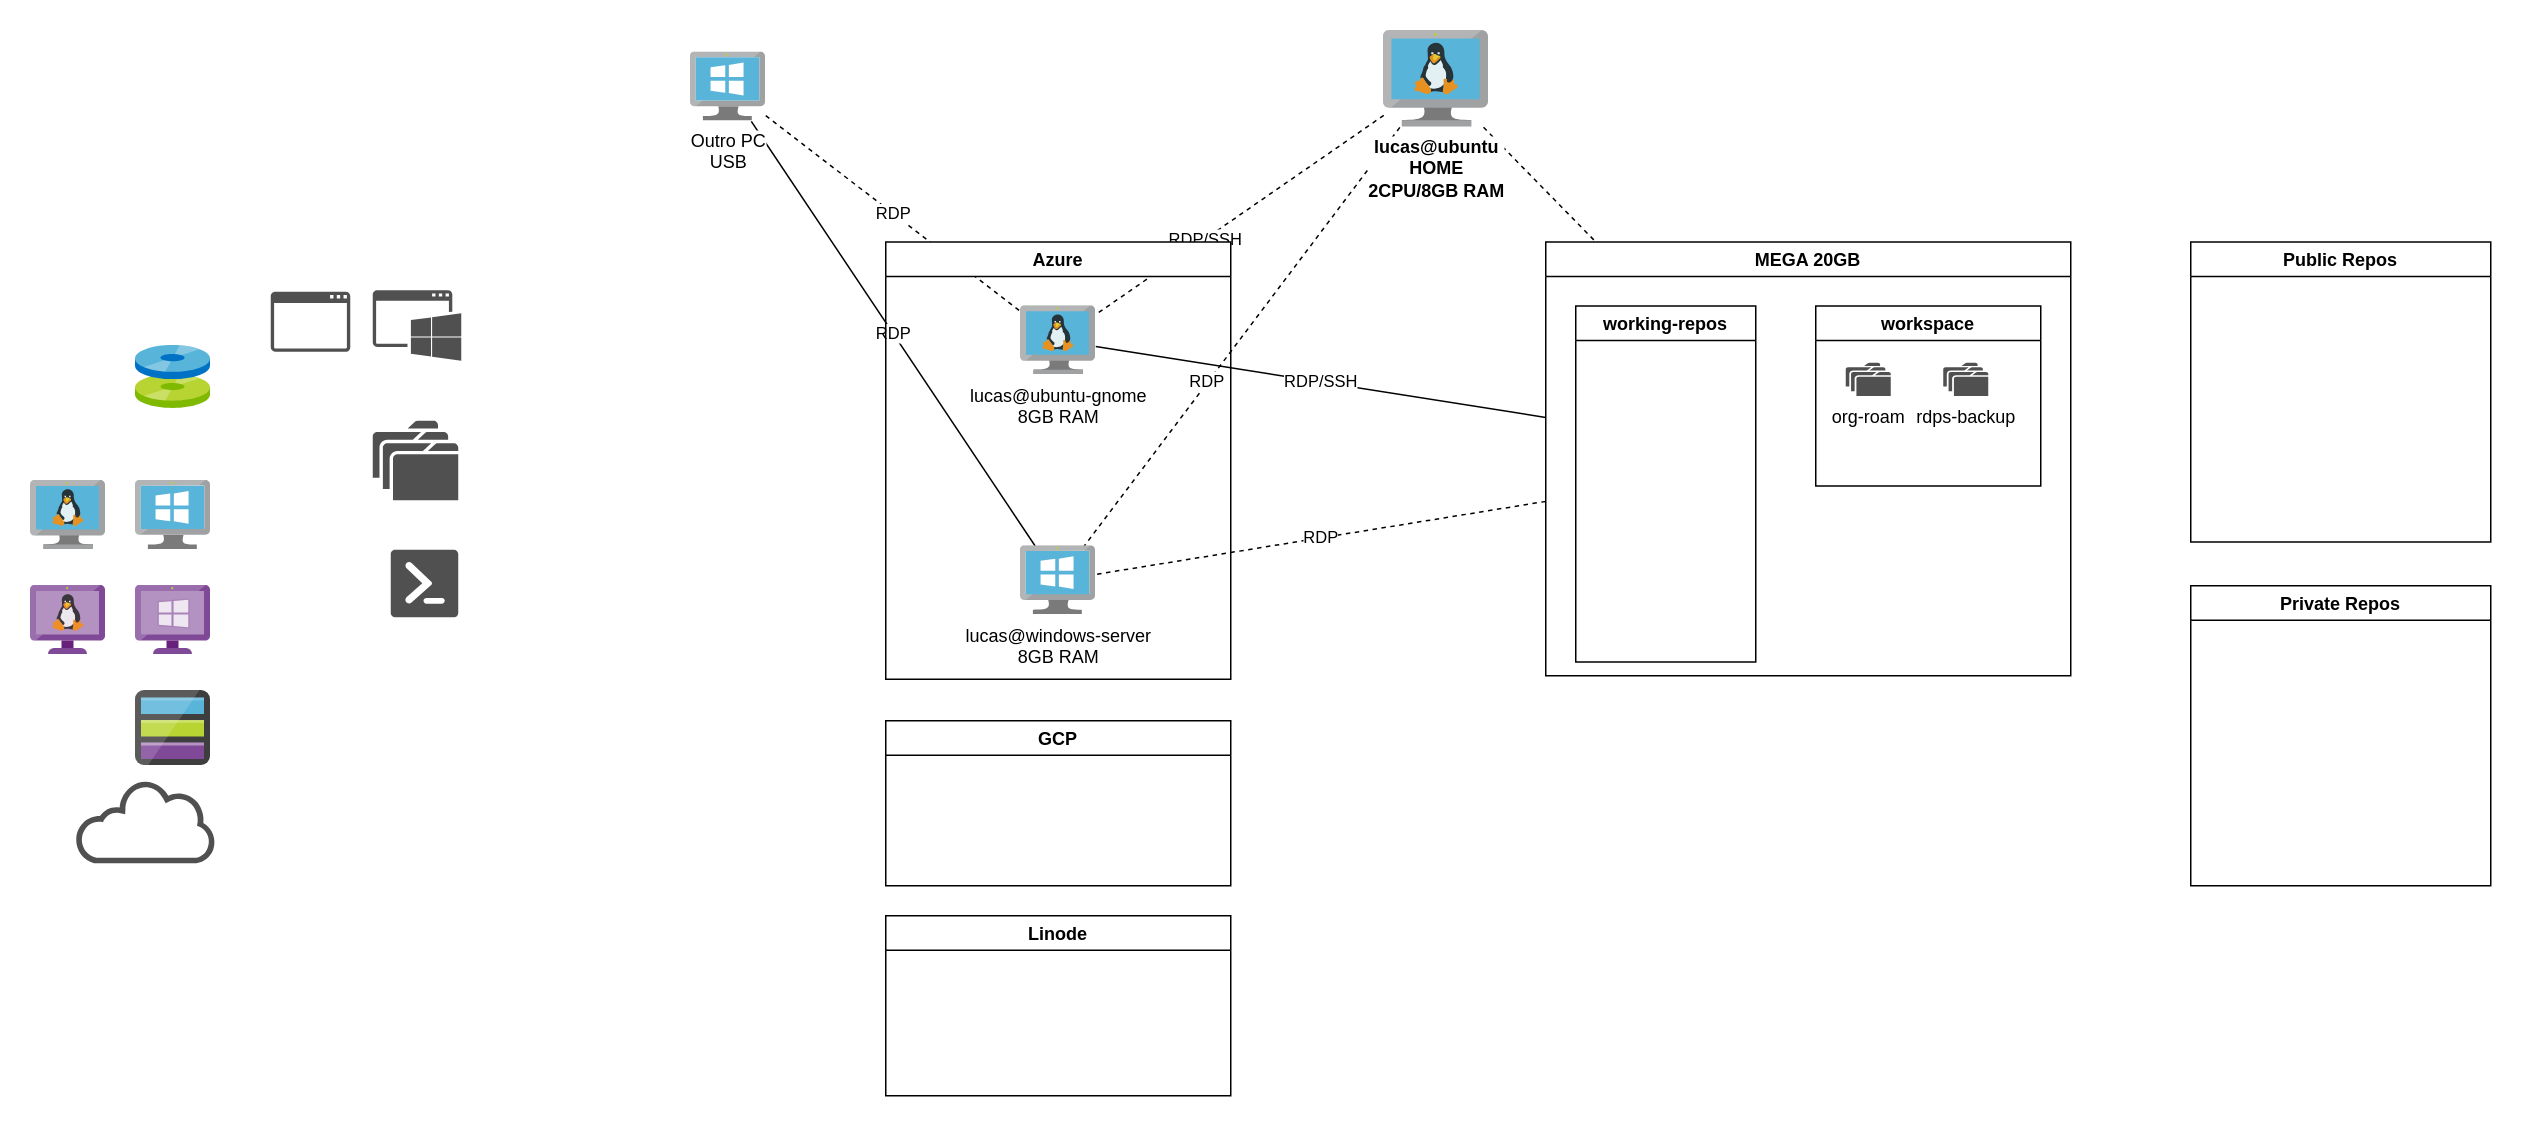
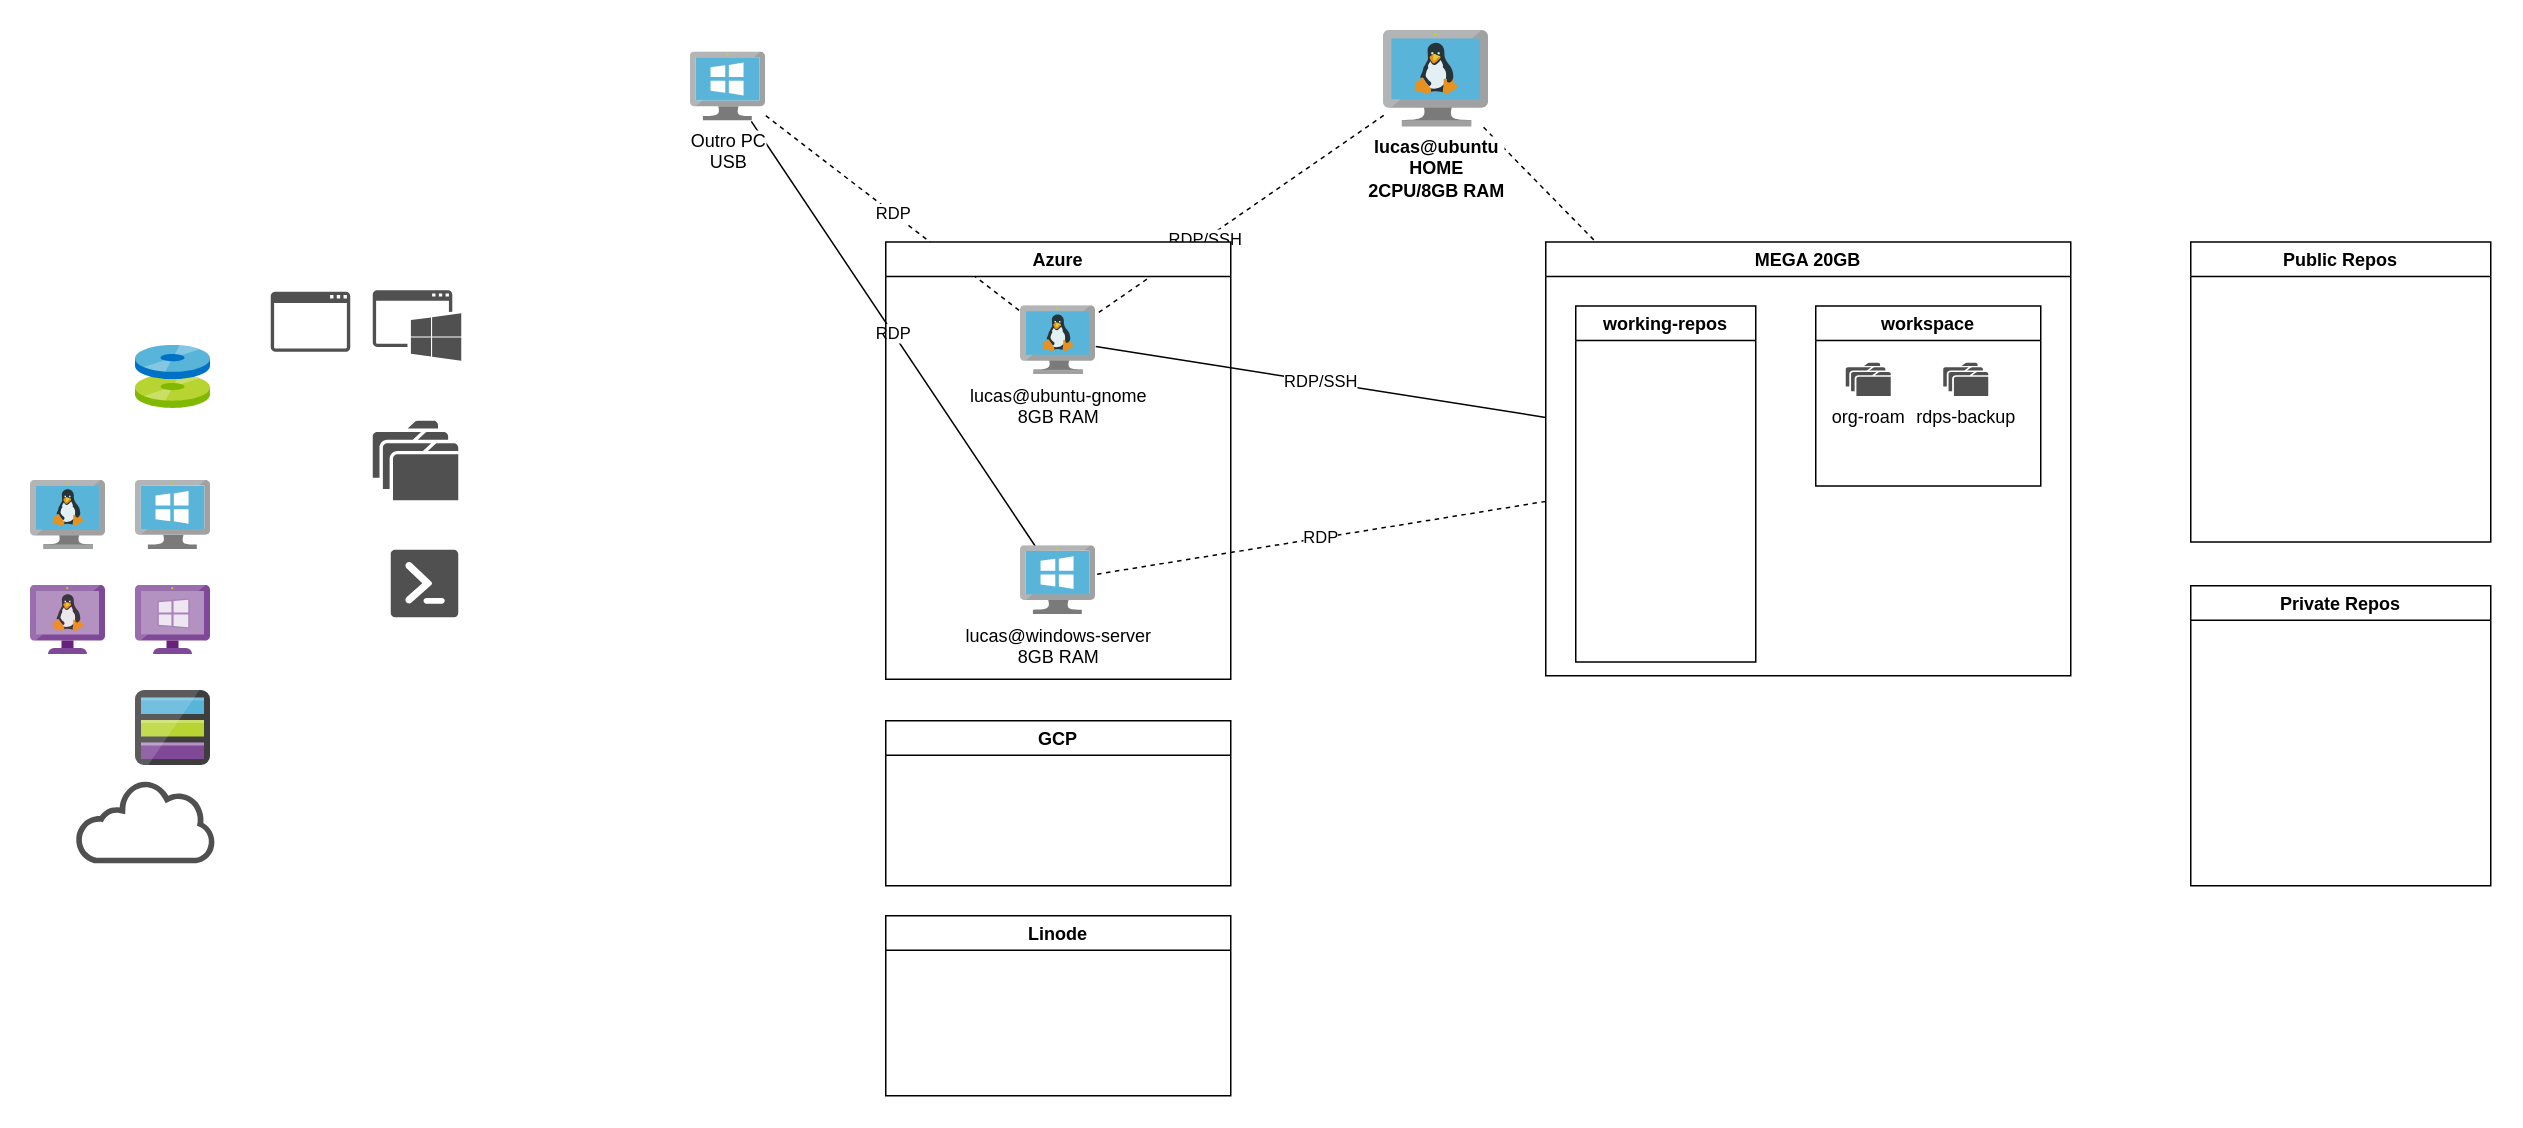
edge "lucas@ubuntu HOME 2CPU/8GB RAM" -- "lucas@windows-server 8GB RAM": removed, label "RDP"
